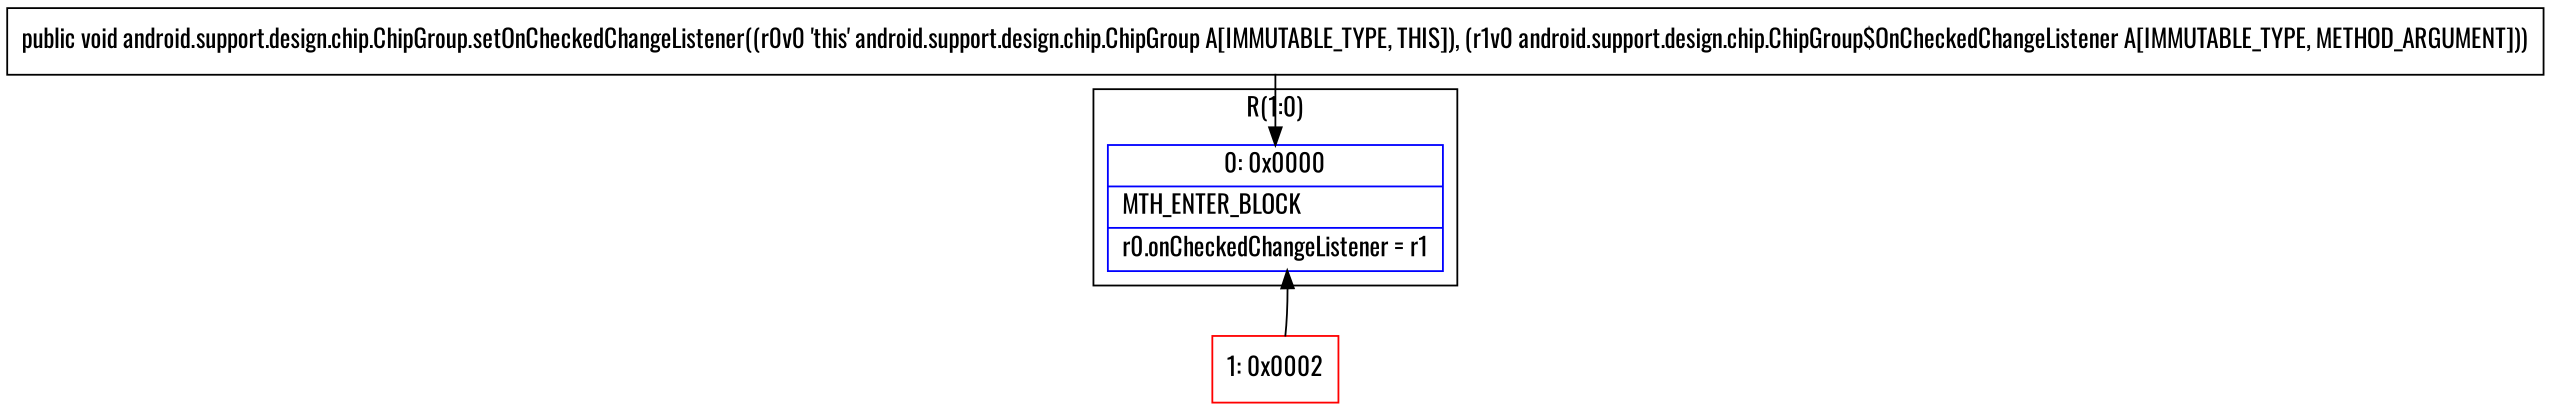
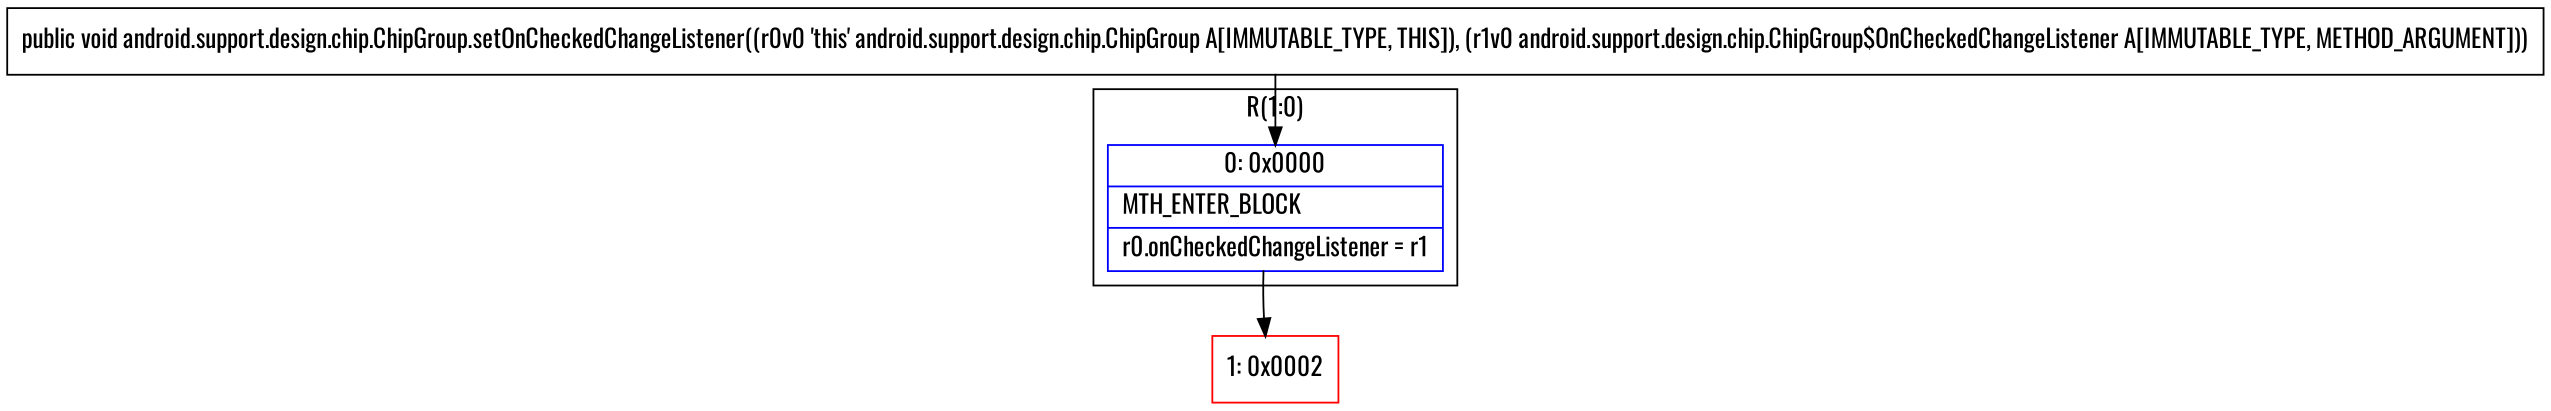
edge "1: 0x0002" -> "0: 0x0000": reversed
